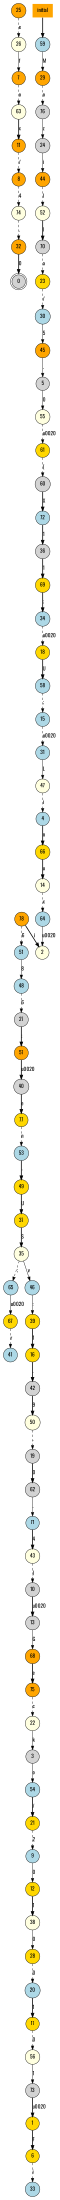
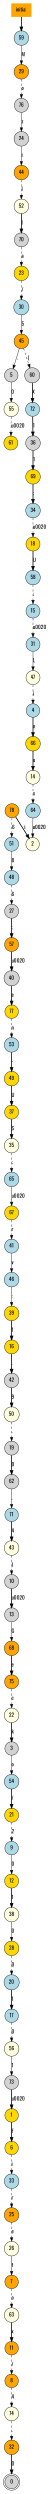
edge "61" -> "60": now "45" -> "60"
edge "35" -> "46": now "41" -> "46"
edge "22" -> "3": style solid -> bold
node "17": fillcolor gold -> lightblue
edge "33" -> "25": added, label "r"
